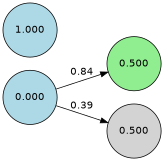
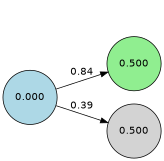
node "1.000": removed
